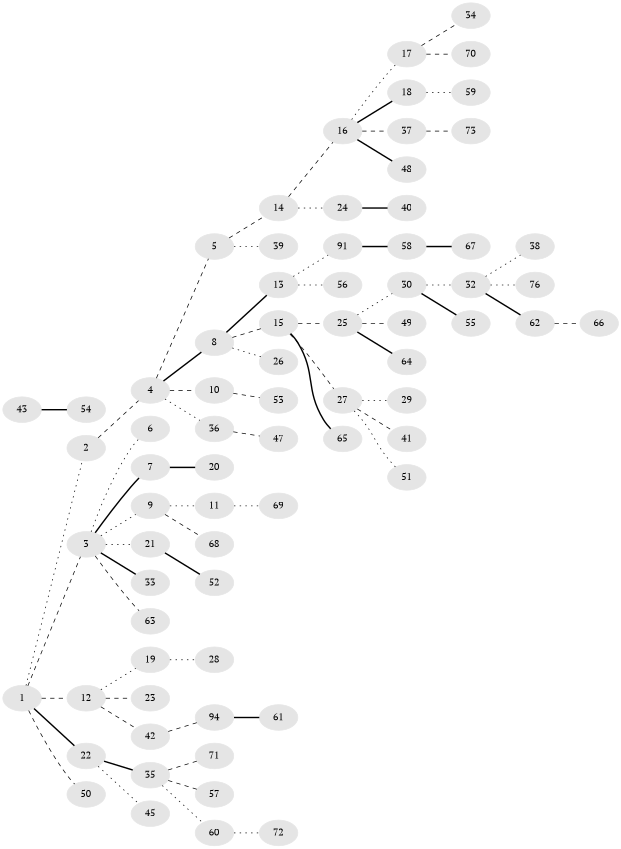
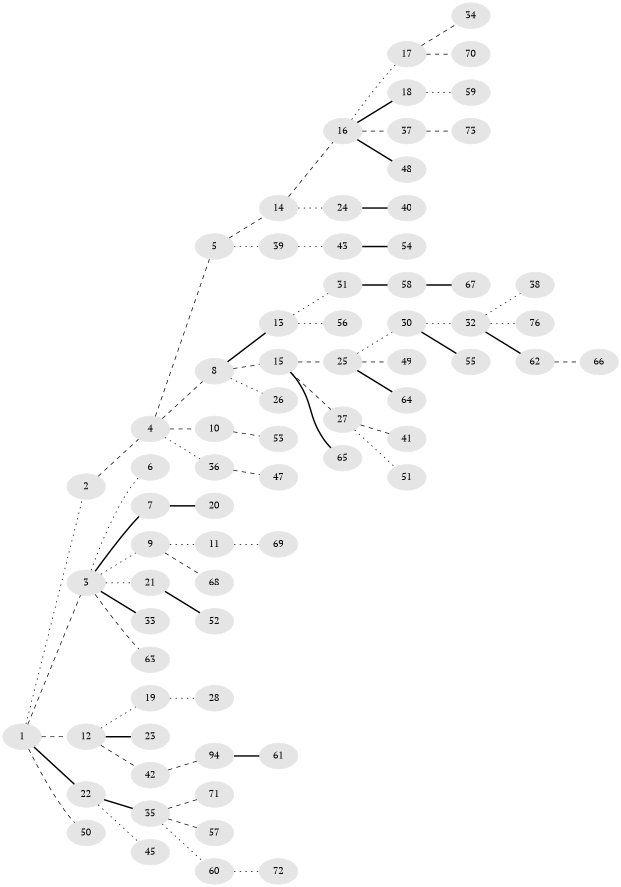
edge "39" -- "43": added
node "91": label "91" -> "31"
edge "8" -- "4": style bold -> dashed
node "29": removed
edge "12" -- "23": style dashed -> bold
